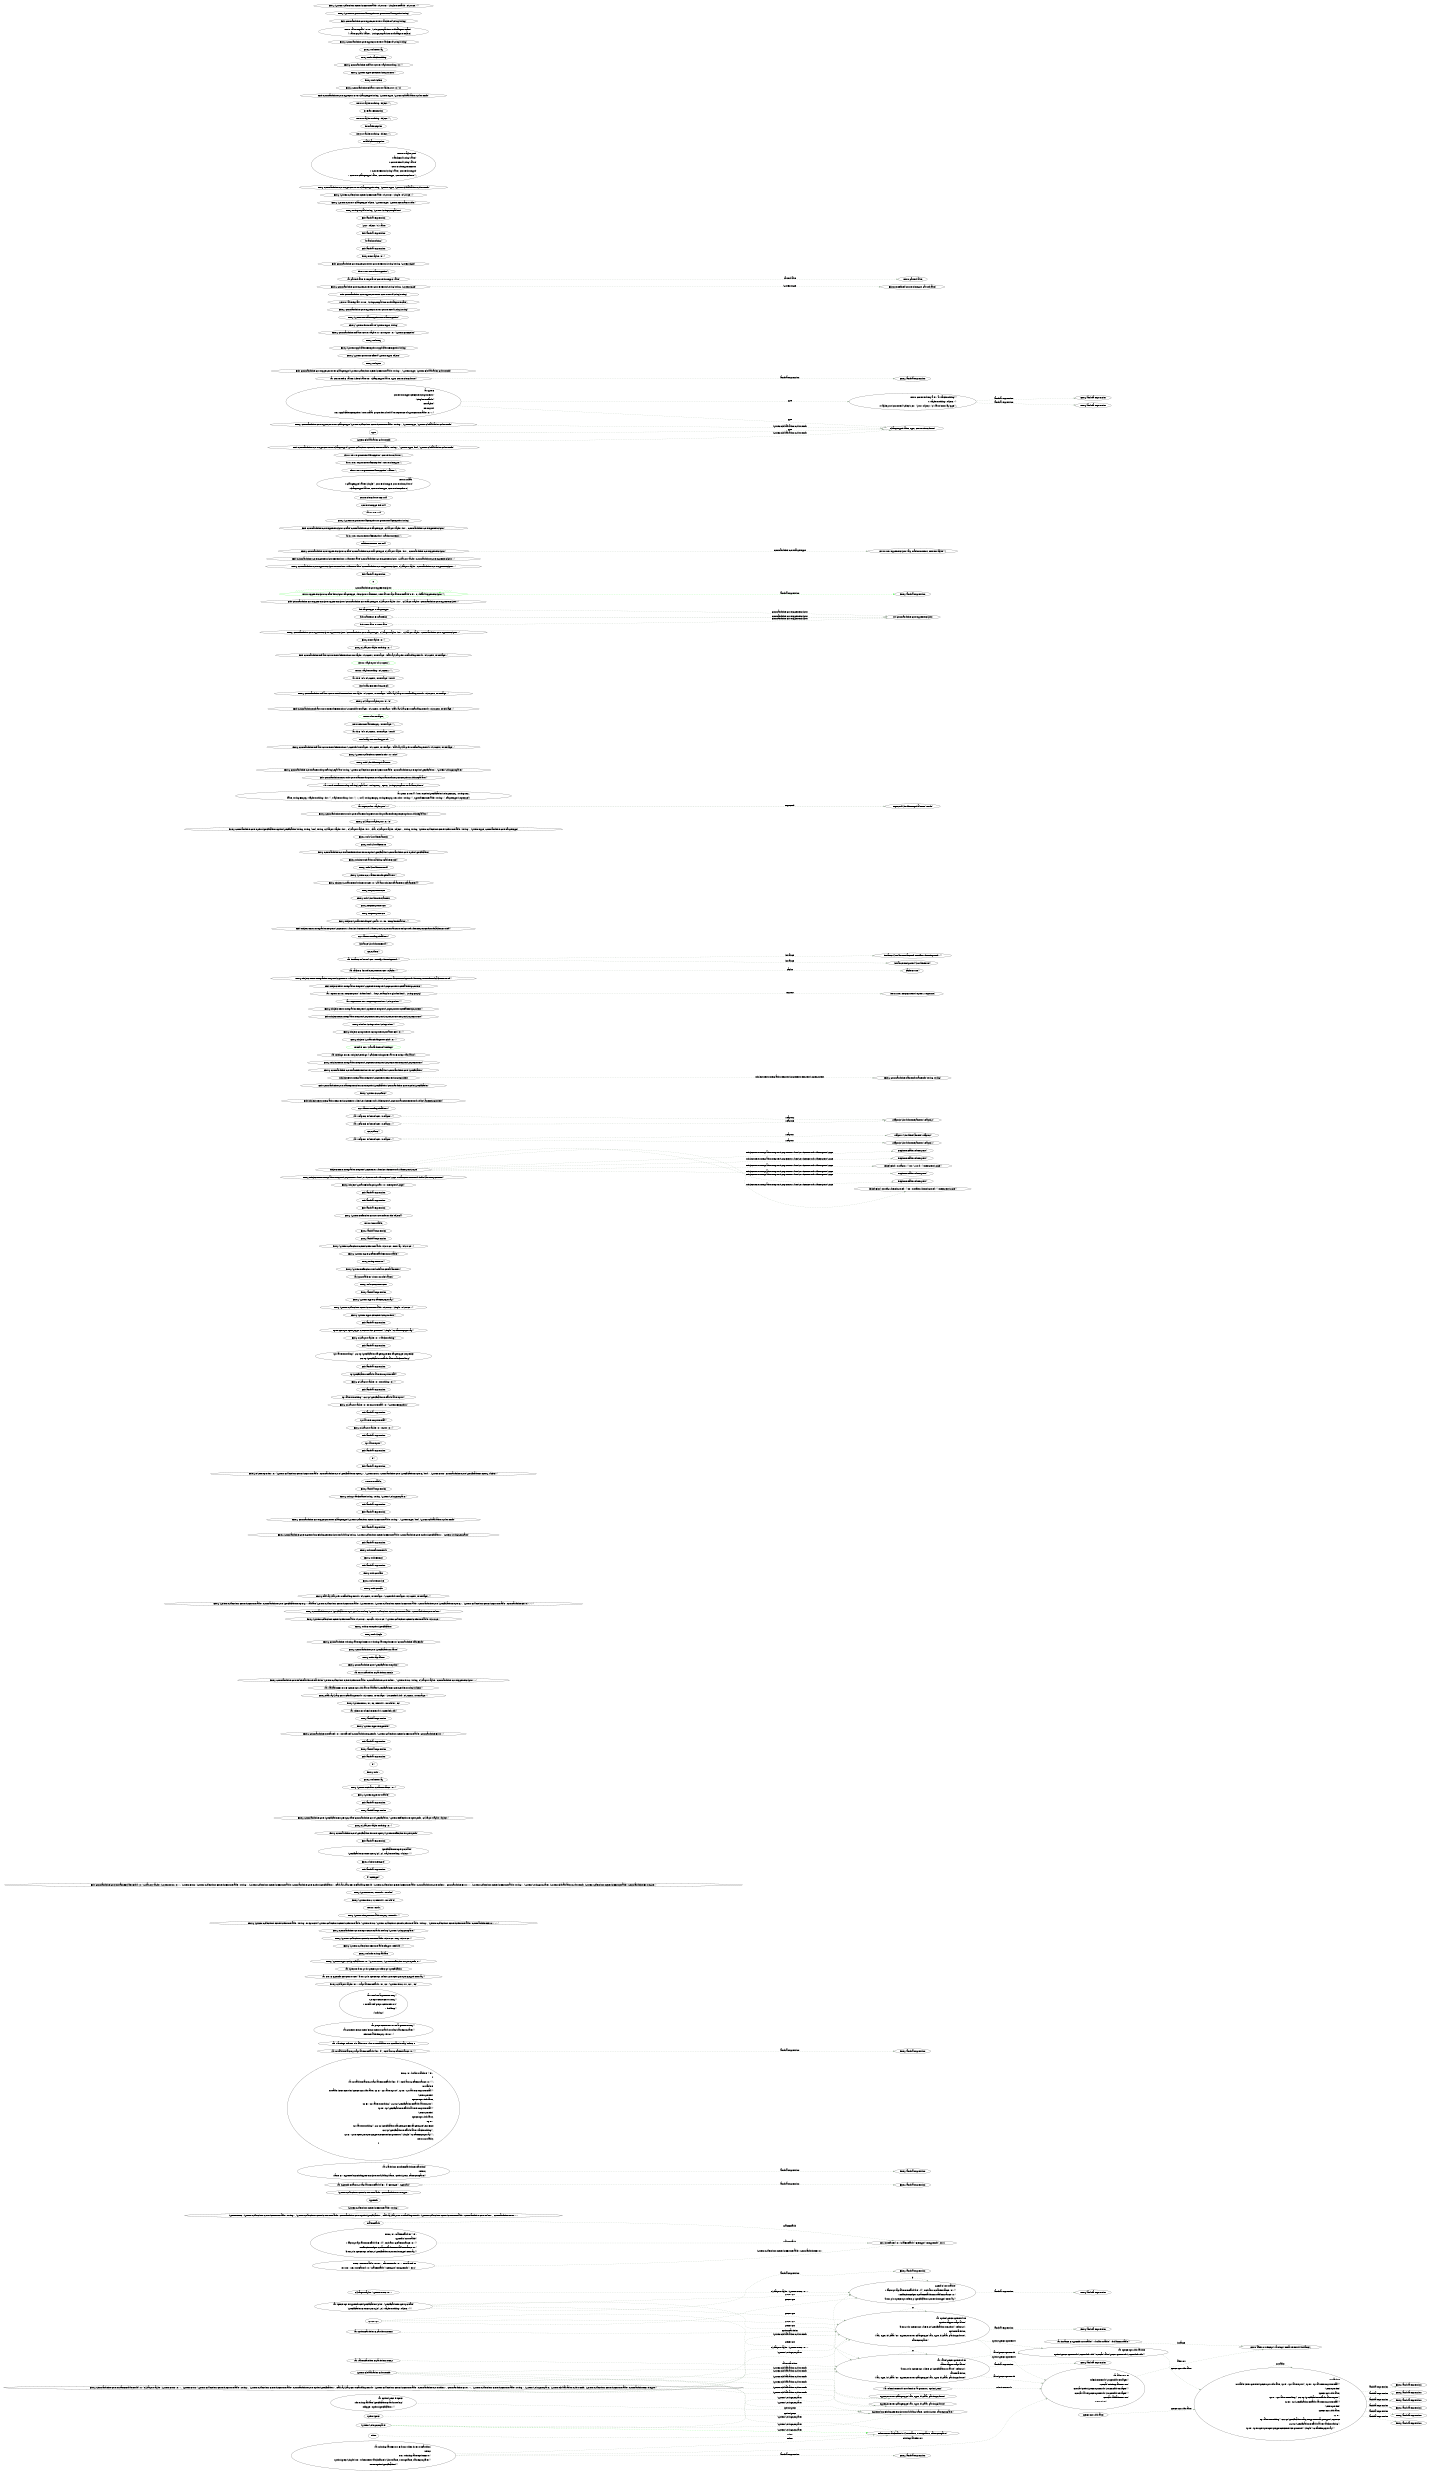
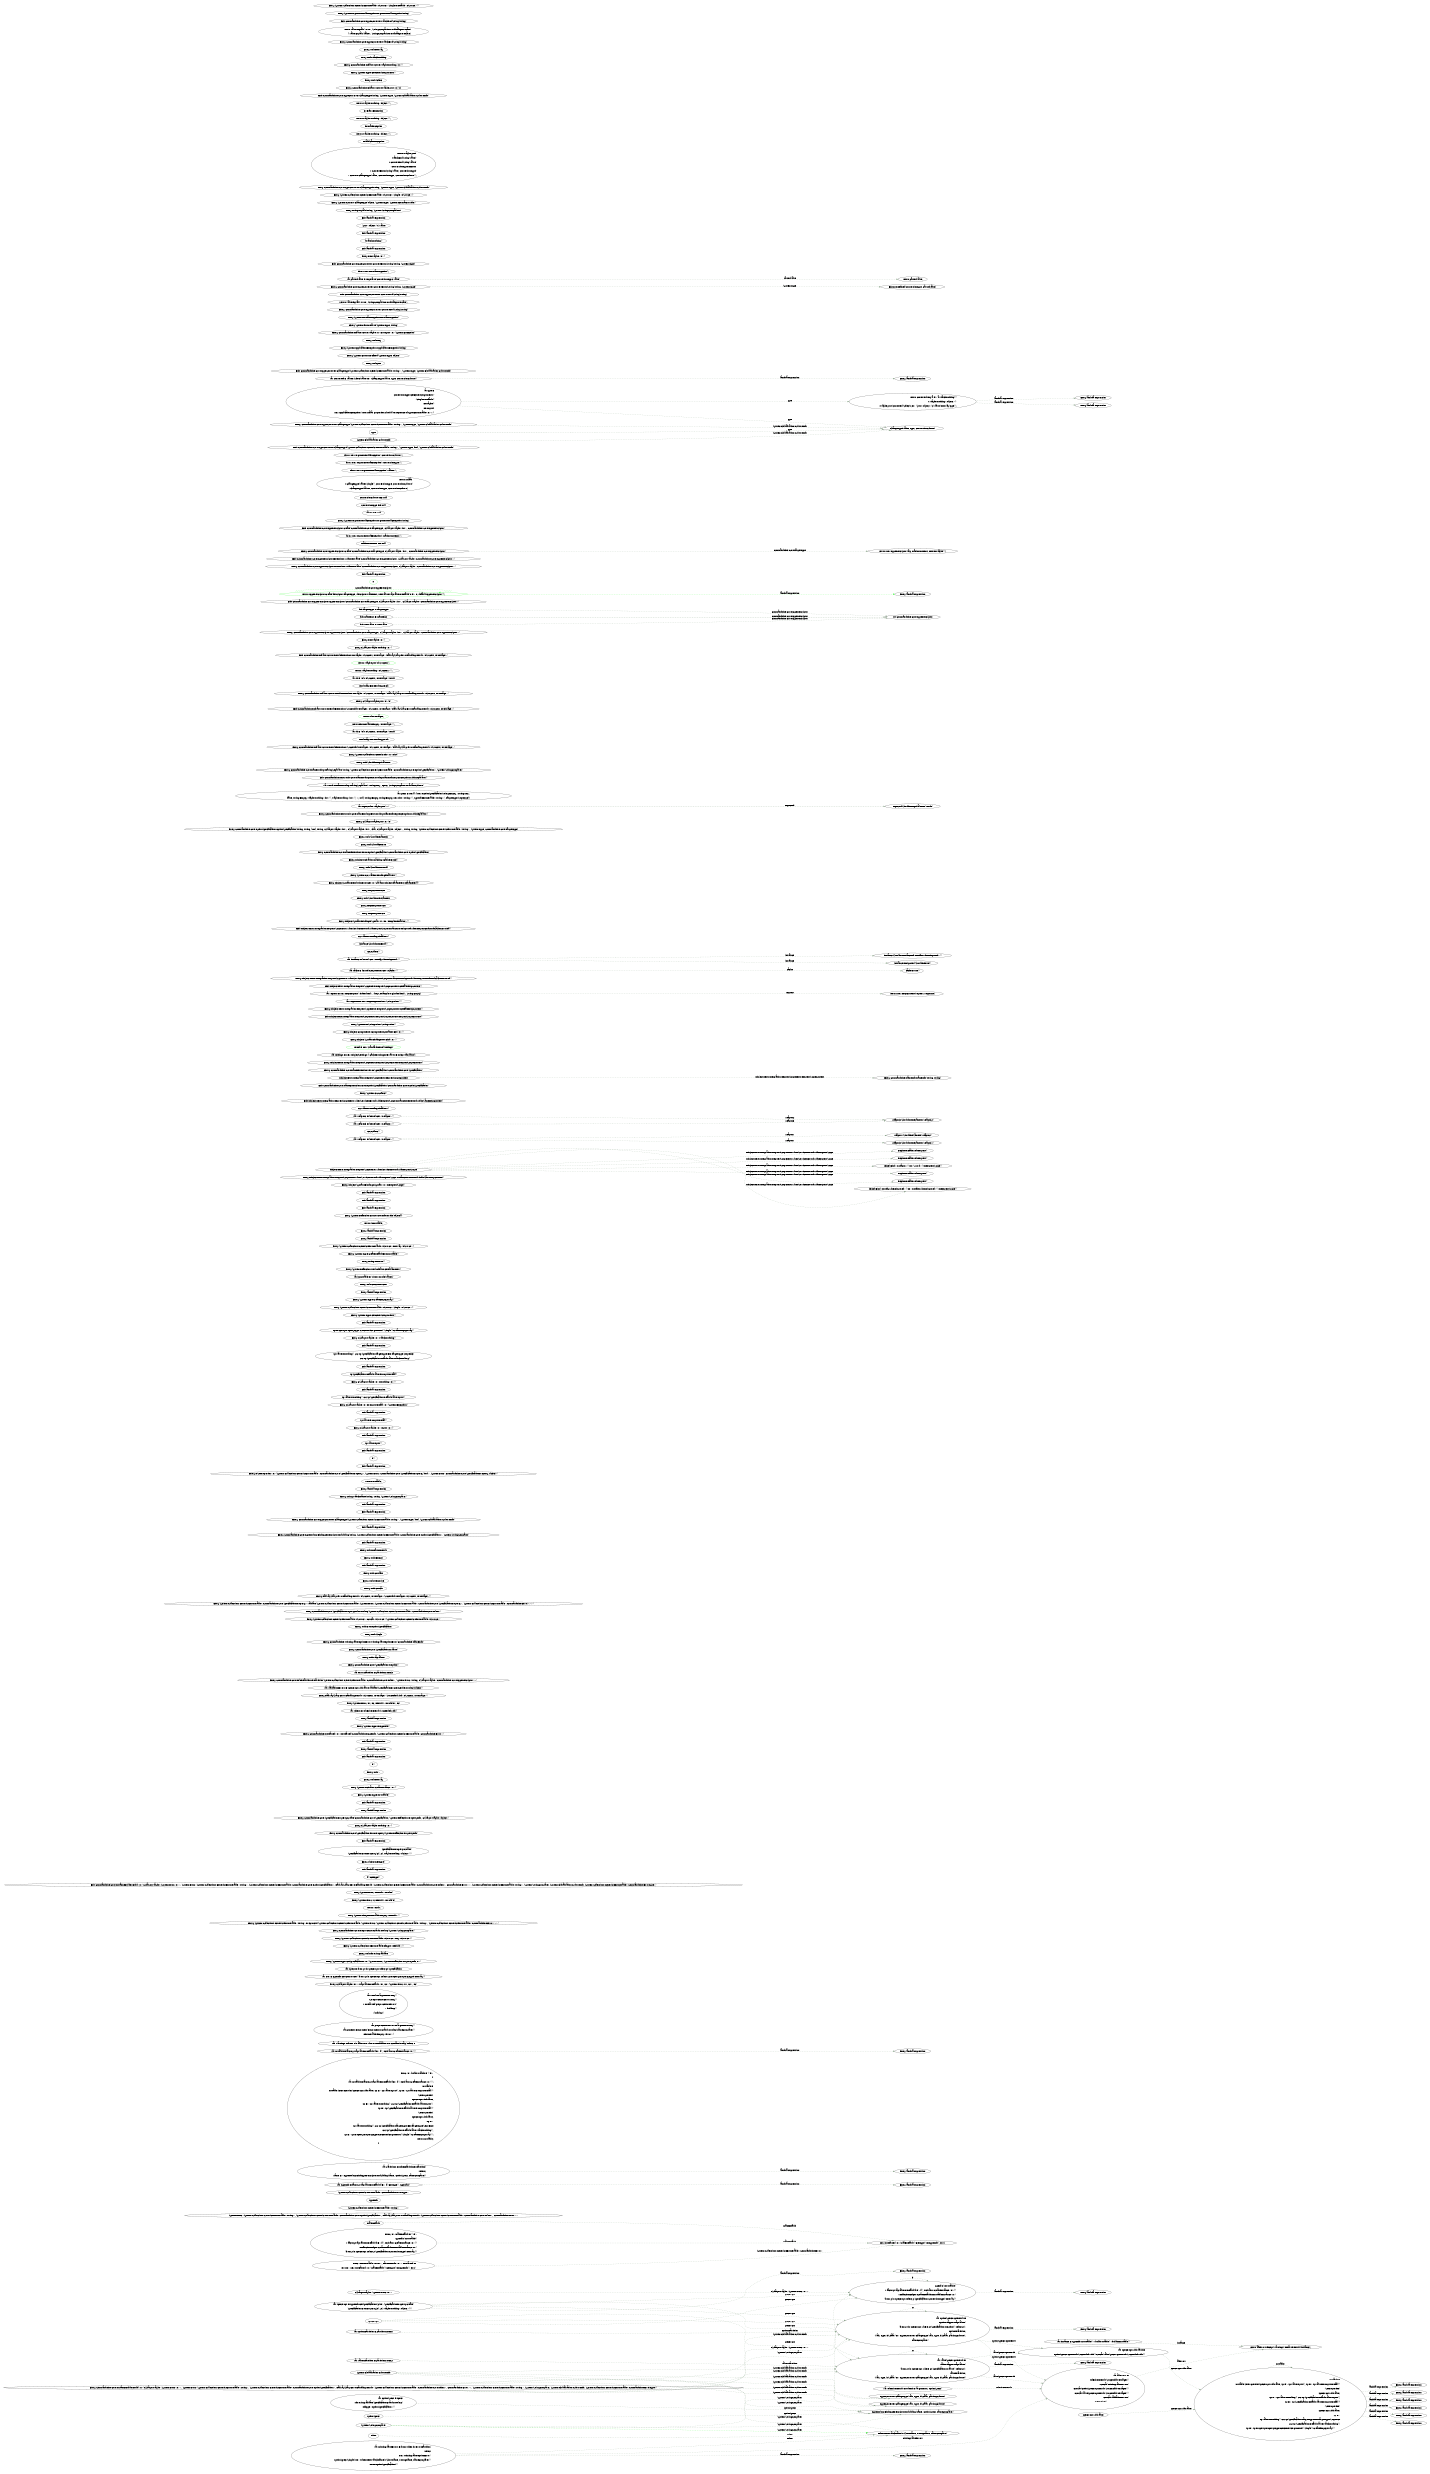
node "Entry Bind.IO.StringWriter.StringWriter()": label "Entry Bind.IO.StringWriter.StringWriter()" -> "Entry System.IO.StringWriter.StringWriter()"
